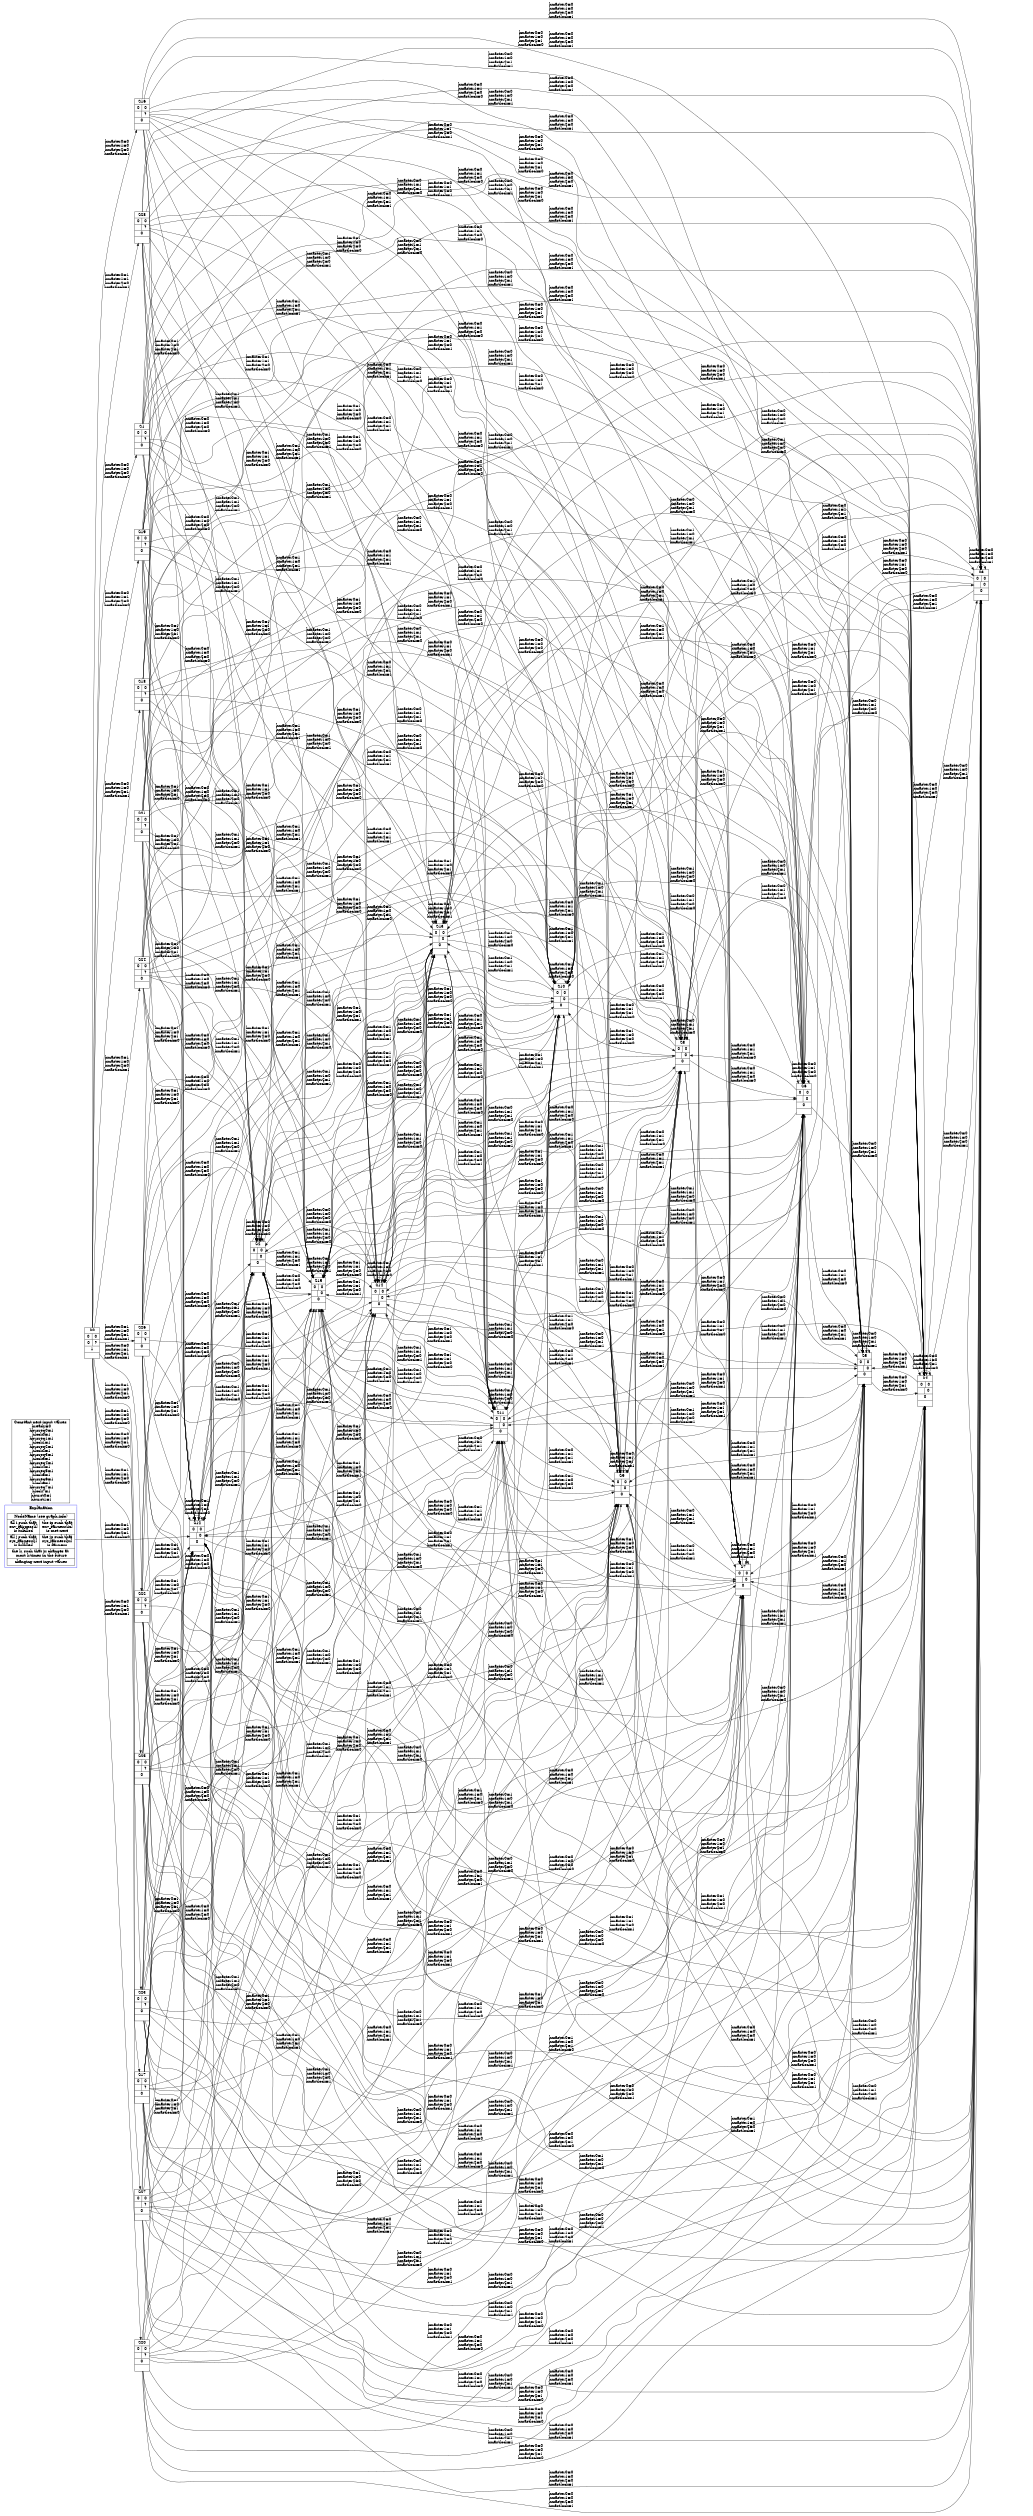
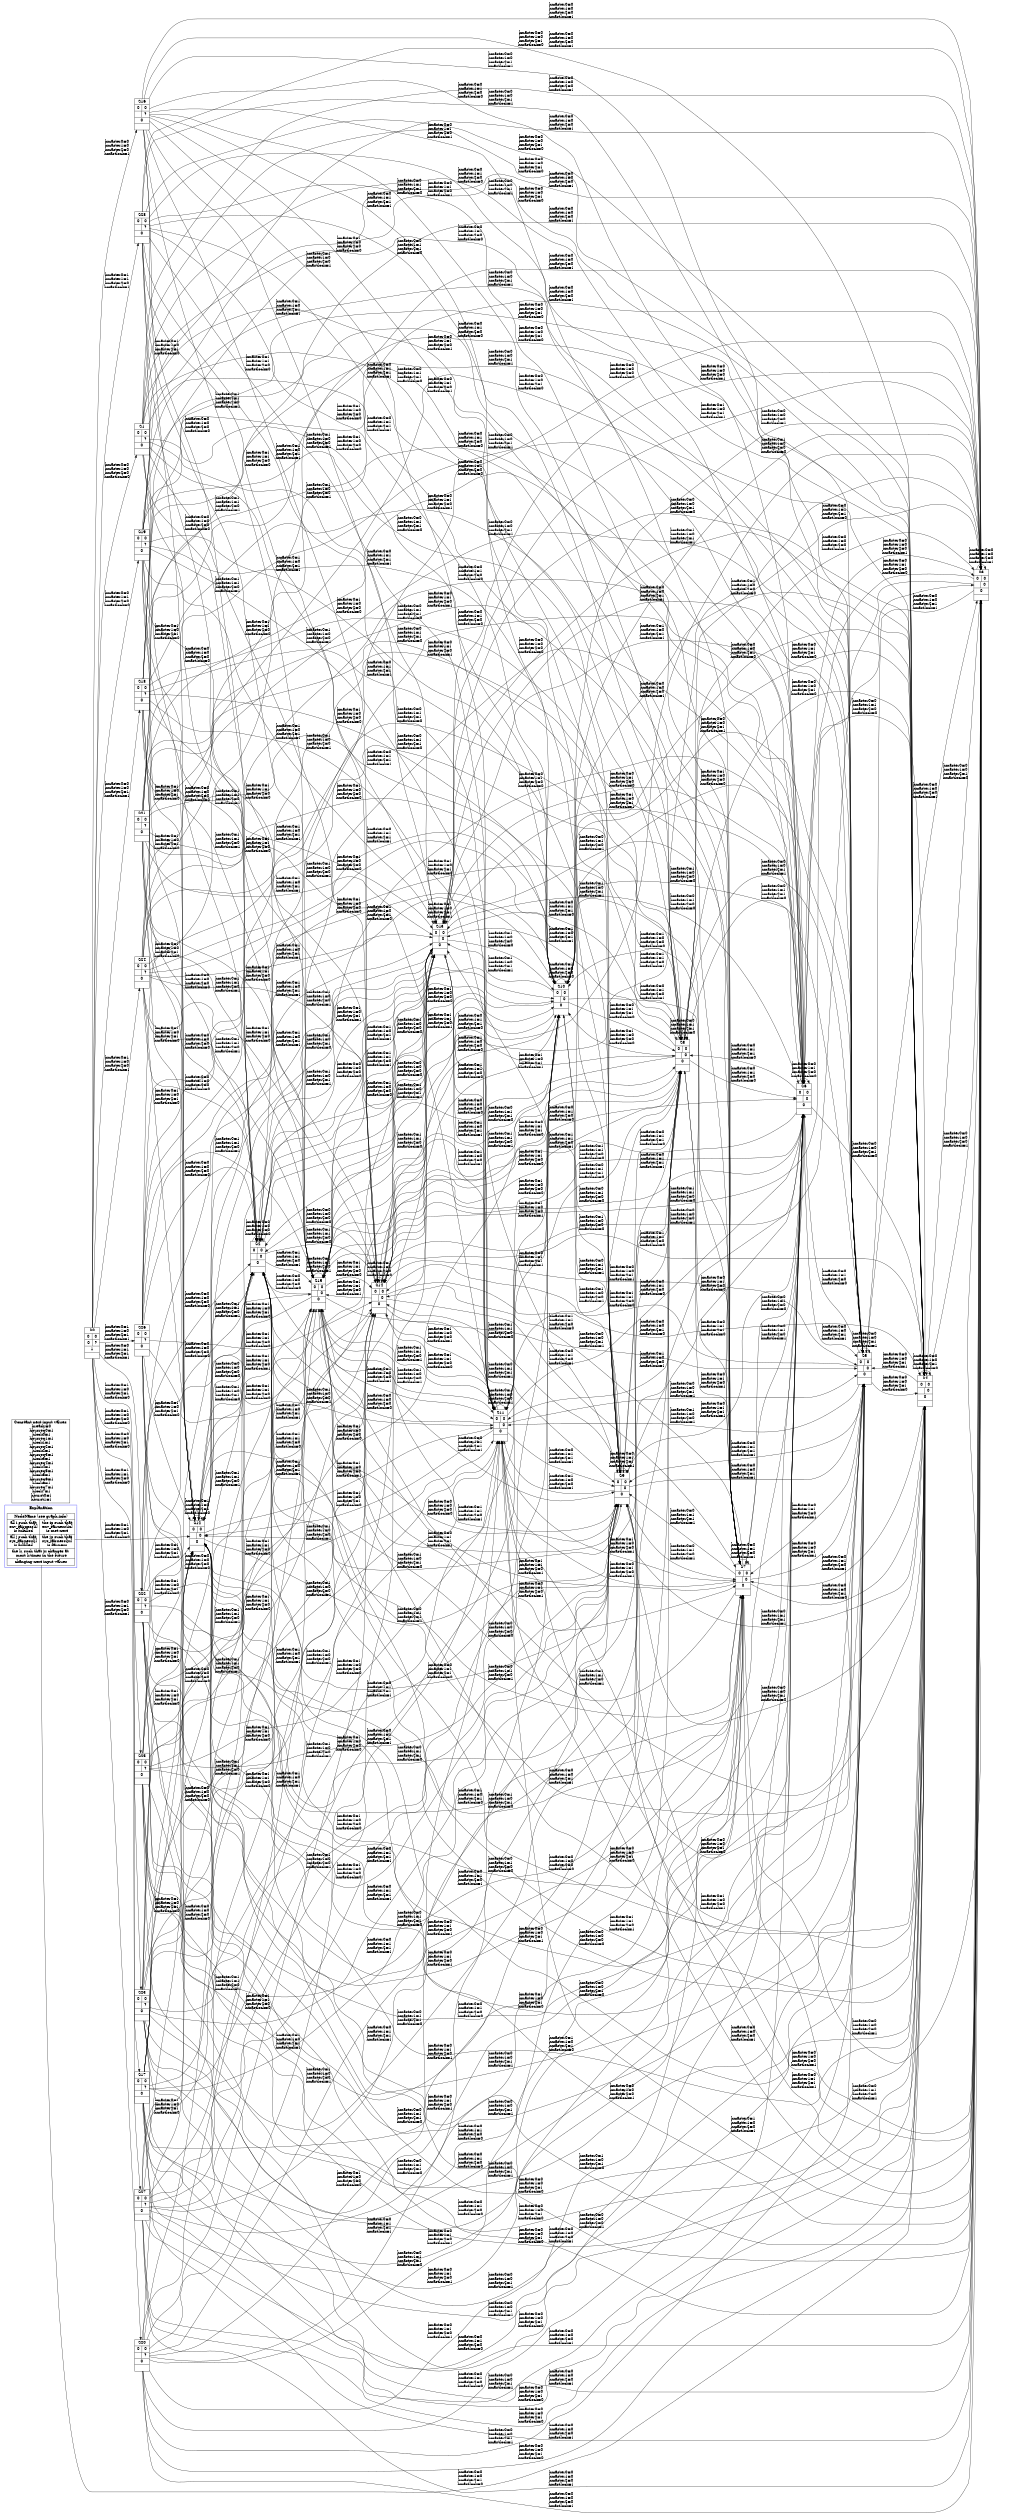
edge "S13" -> "S7": added, label "hmaster0=0 hmaster1=1 hmaster2=0 hmastlock=1"
edge "S12" -> "S4": now "NodeName (see graph.info)" -> "S4"
